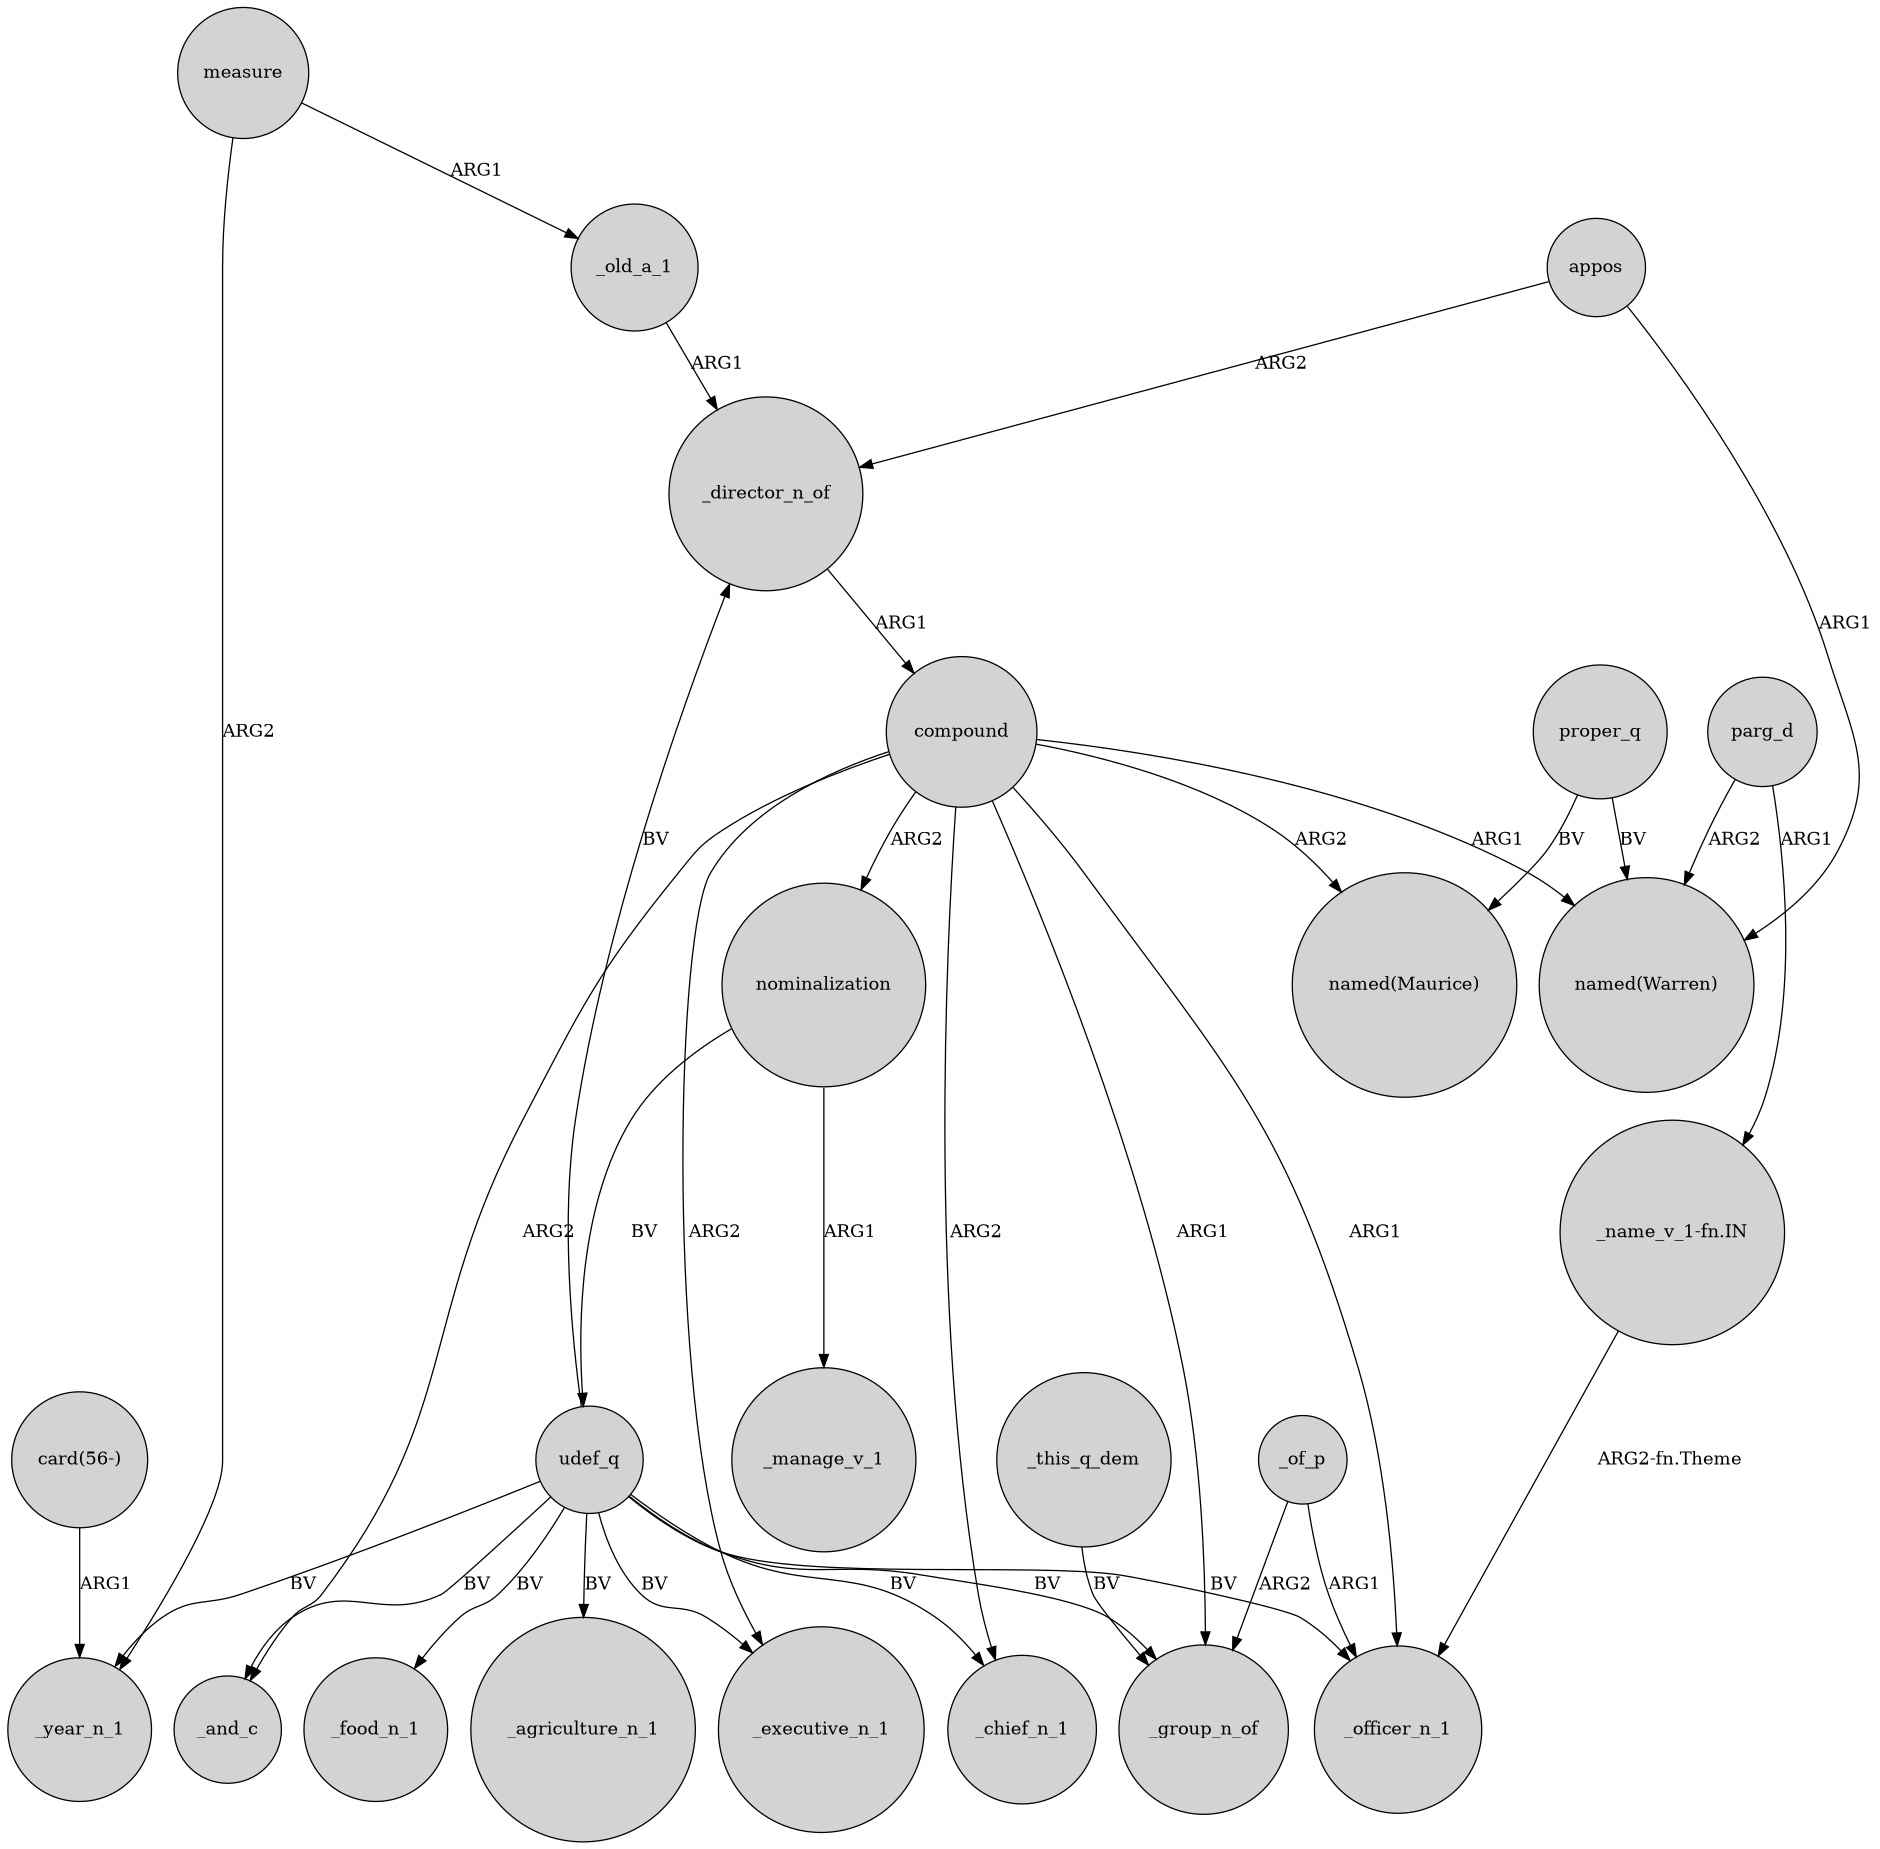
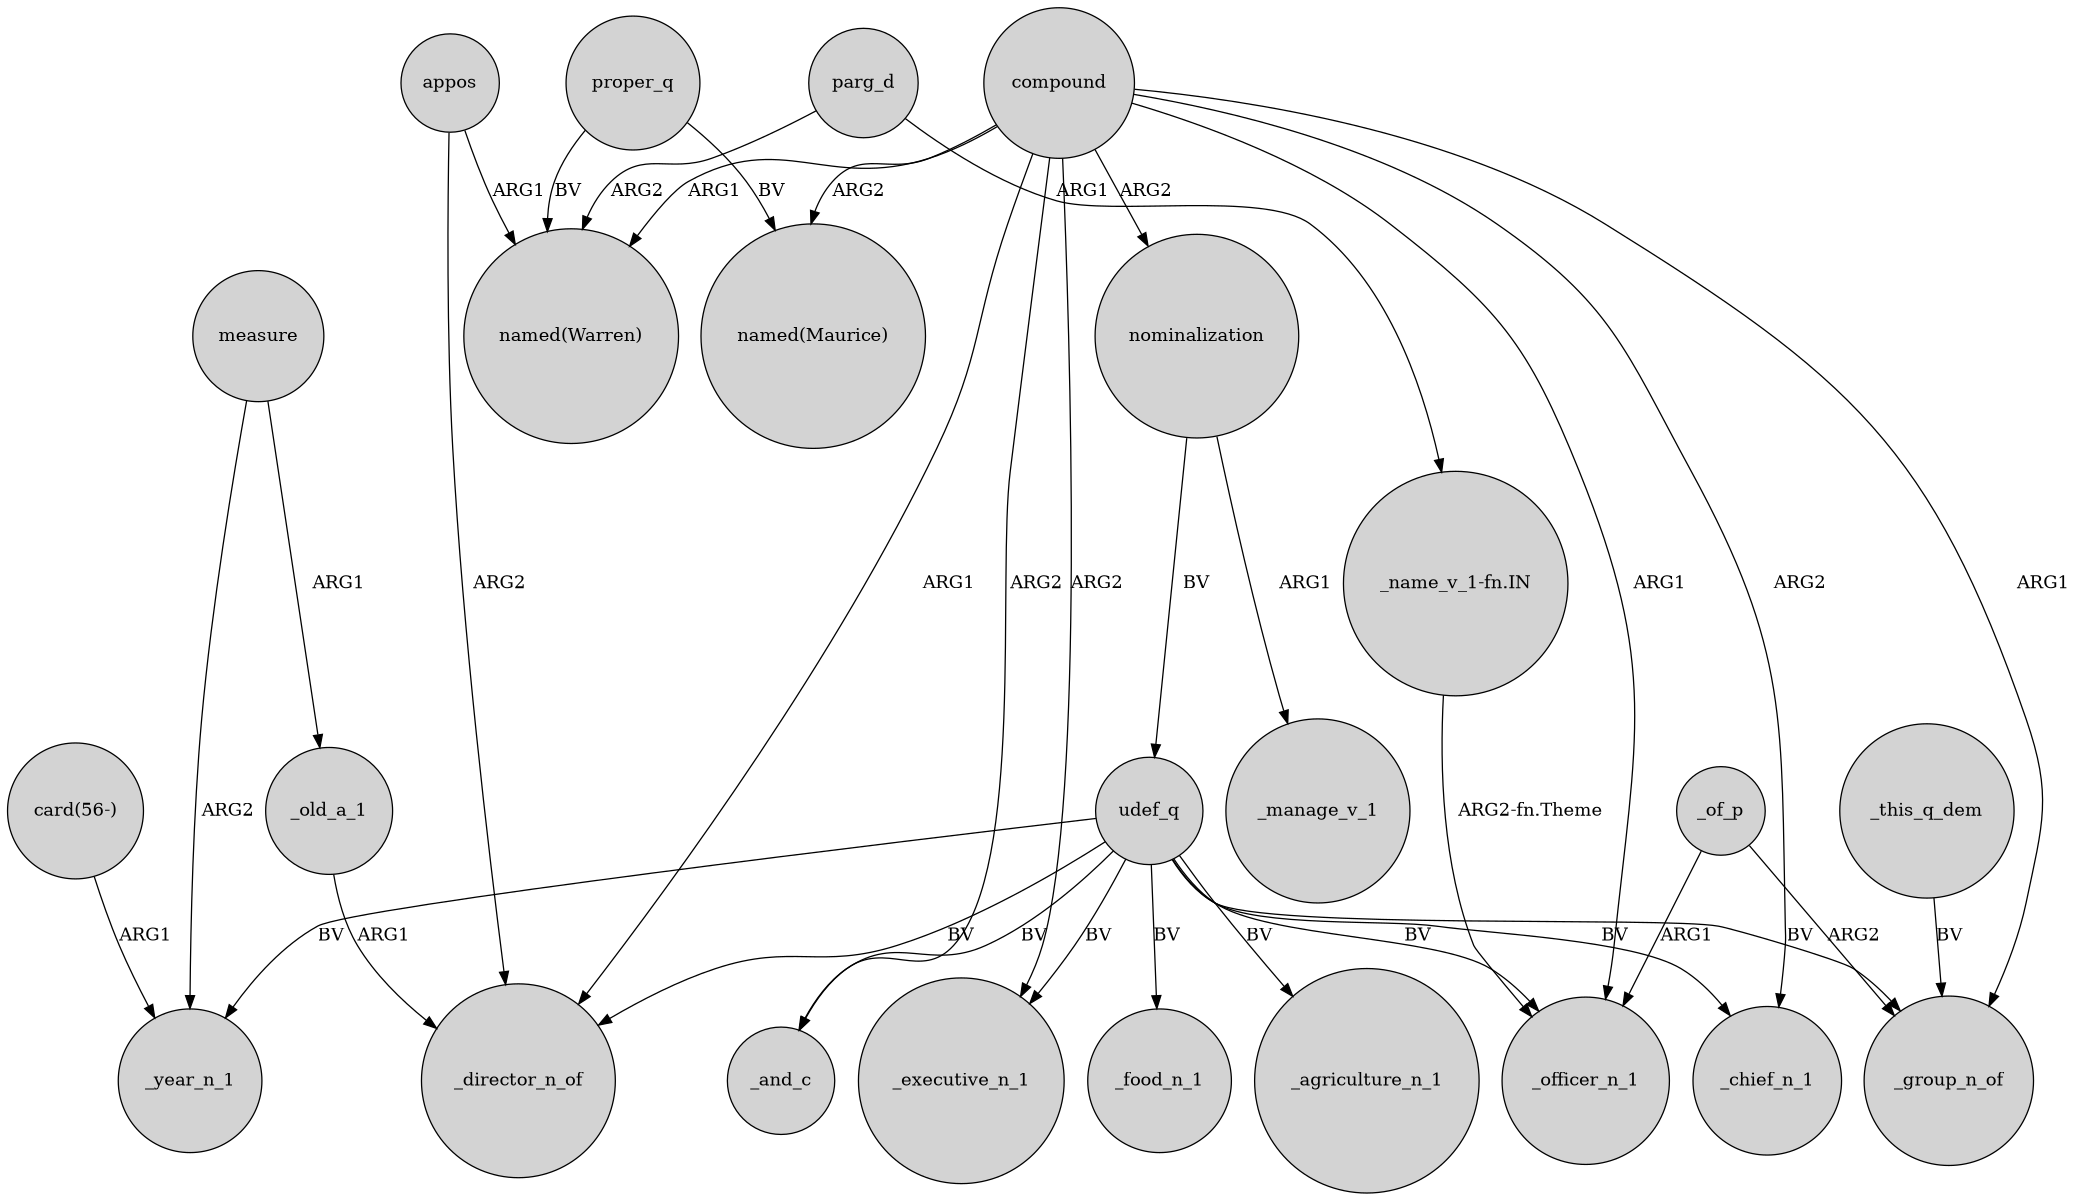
edge "_director_n_of" -> "compound": reversed
